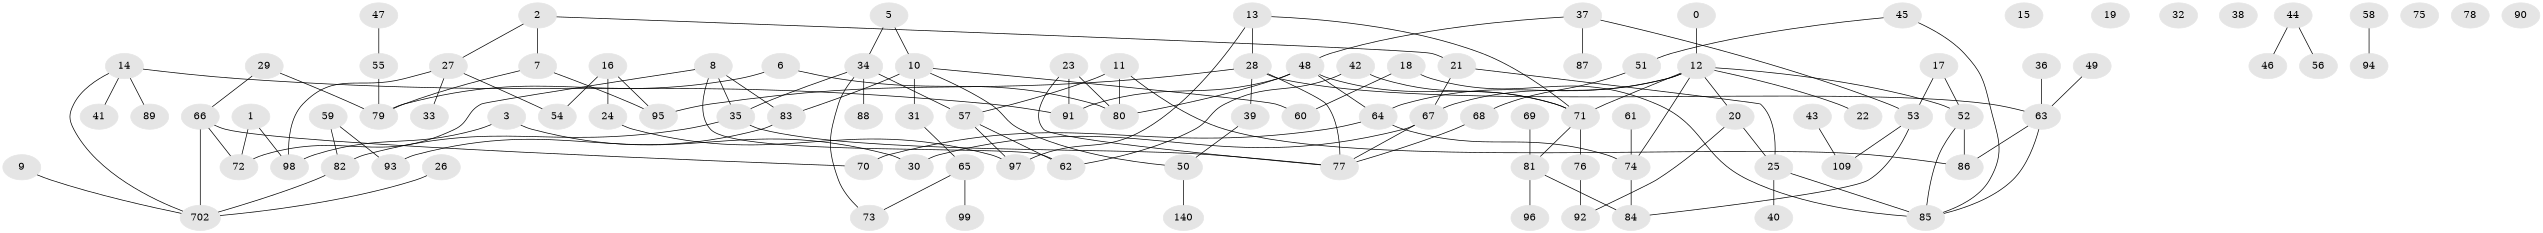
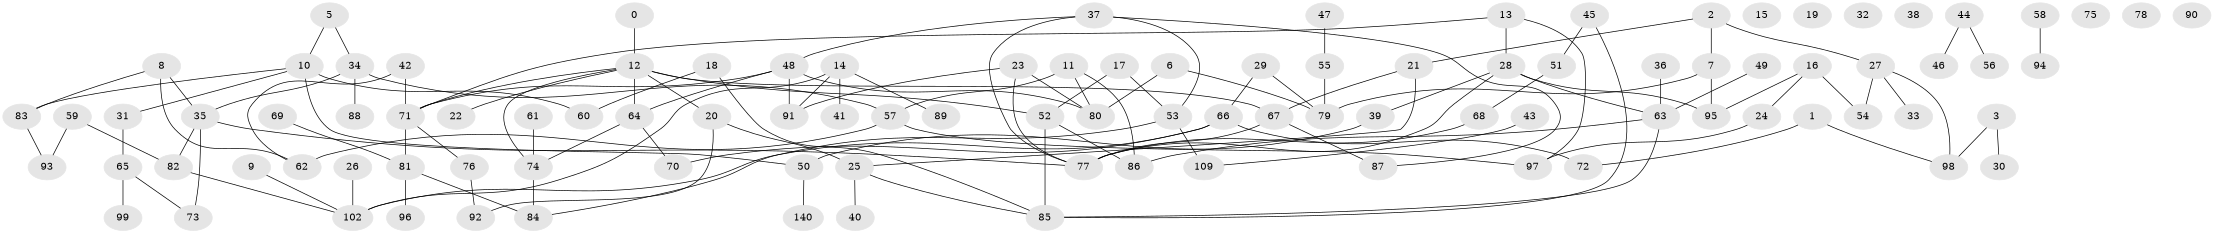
edge "37" -- "77": added
edge "8" -- "72": removed
edge "34" -- "73": now "35" -- "73"
edge "67" -- "30": now "67" -- "87"
node "702": label "702" -> "102"
